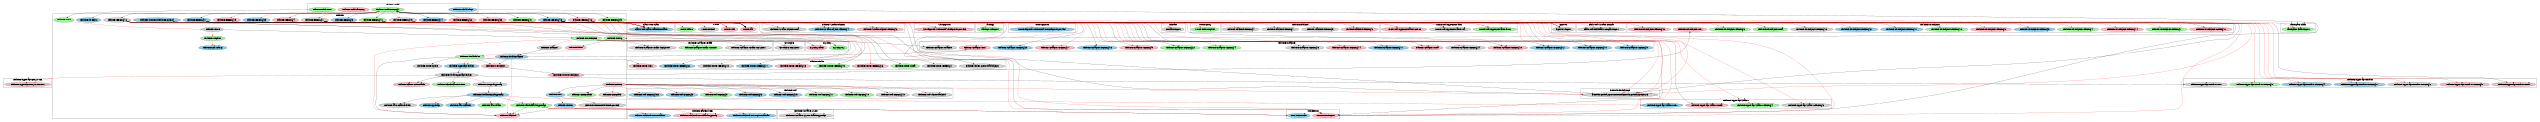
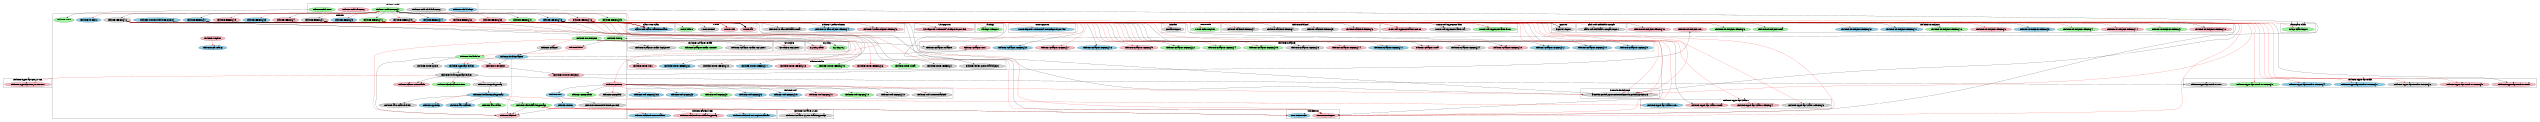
node "KiokuX::Model::_build_directory": added
cluster "Moose::Entry": label "Moose::Entry" -> "Moose::Role"
cluster "Hash::Util::Stream::Compat": label "Hash::Util::Stream::Compat" -> "Hash::Util::FieldHash::Compat"
node "KiokuDB::_store": removed
node "KiokuDB::Stream::Objects::meta": label "KiokuDB::Stream::Objects::meta" -> "KiokuDB::Stream::FieldHash::meta"
node "KiokuDB::LiveObjects::BEGIN@18": removed
node "KiokuDB::LiveObjects::CORE@10": label "KiokuDB::LiveObjects::CORE@10" -> "KiokuDB::LiveObjects::BEGIN@10"
node "namespace::clean::import": label "namespace::clean::import" -> "lookup::clean::import"
node "KiokuDB::_register": fillcolor palegreen -> lightpink
node "KiokuDB::Collapser::BEGIN@15": added
cluster "KiokuDB::TypeMap::Resolver": label "KiokuDB::TypeMap::Resolver" -> "KiokuDB::TypeMap::Buffer"
node "KiokuDB::Util::BEGIN@11": fillcolor palegreen -> lightpink
node "KiokuDB::Util::dsn_to_backend": label "KiokuDB::Util::dsn_to_backend" -> "KiokuDB::Util::store_to_backend"
node "KiokuDB::TypeMap::Shadow::BEGIN@4": fillcolor palegreen -> lightpink
